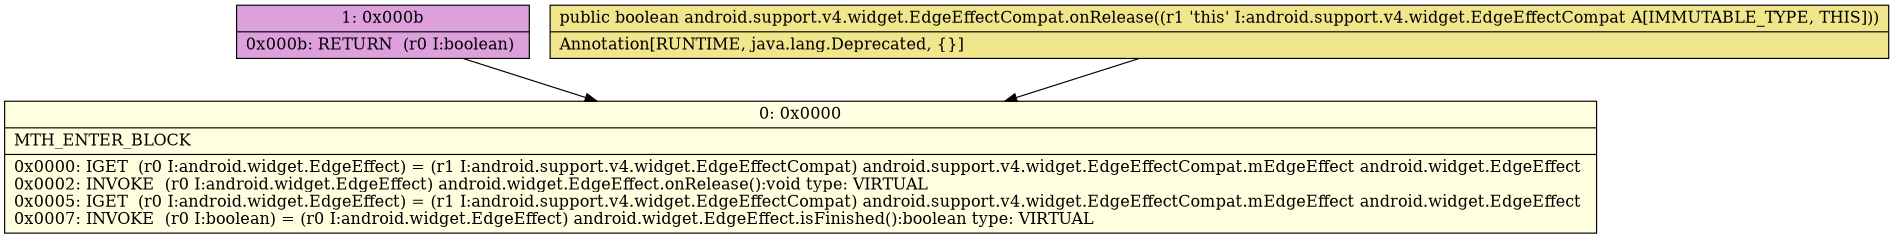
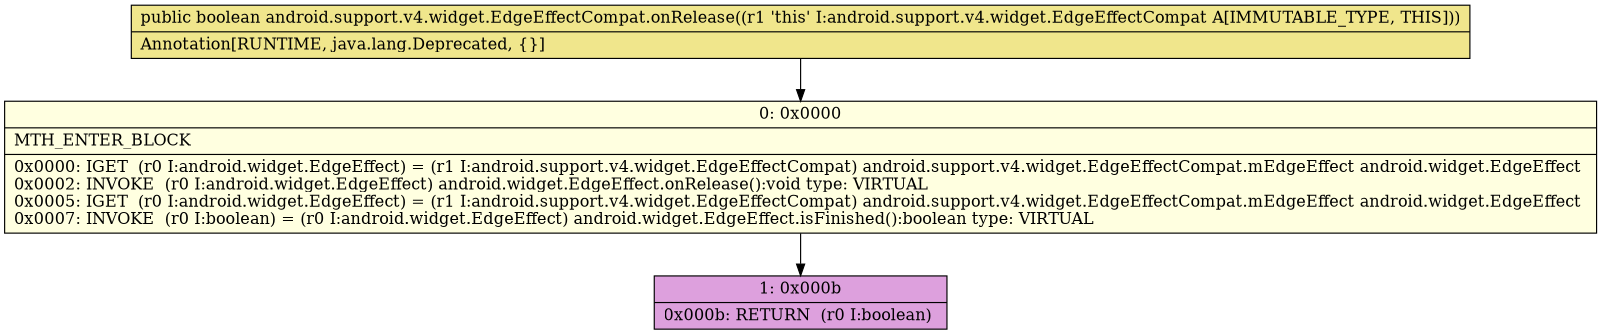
edge "1: 0x000b" -> "0: 0x0000": reversed
